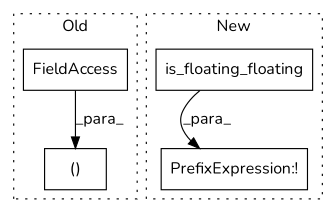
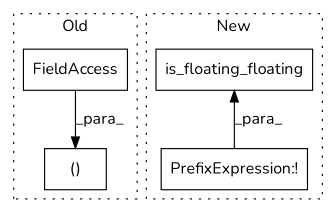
edge "is_floating_floating" -> "PrefixExpression:!": reversed
